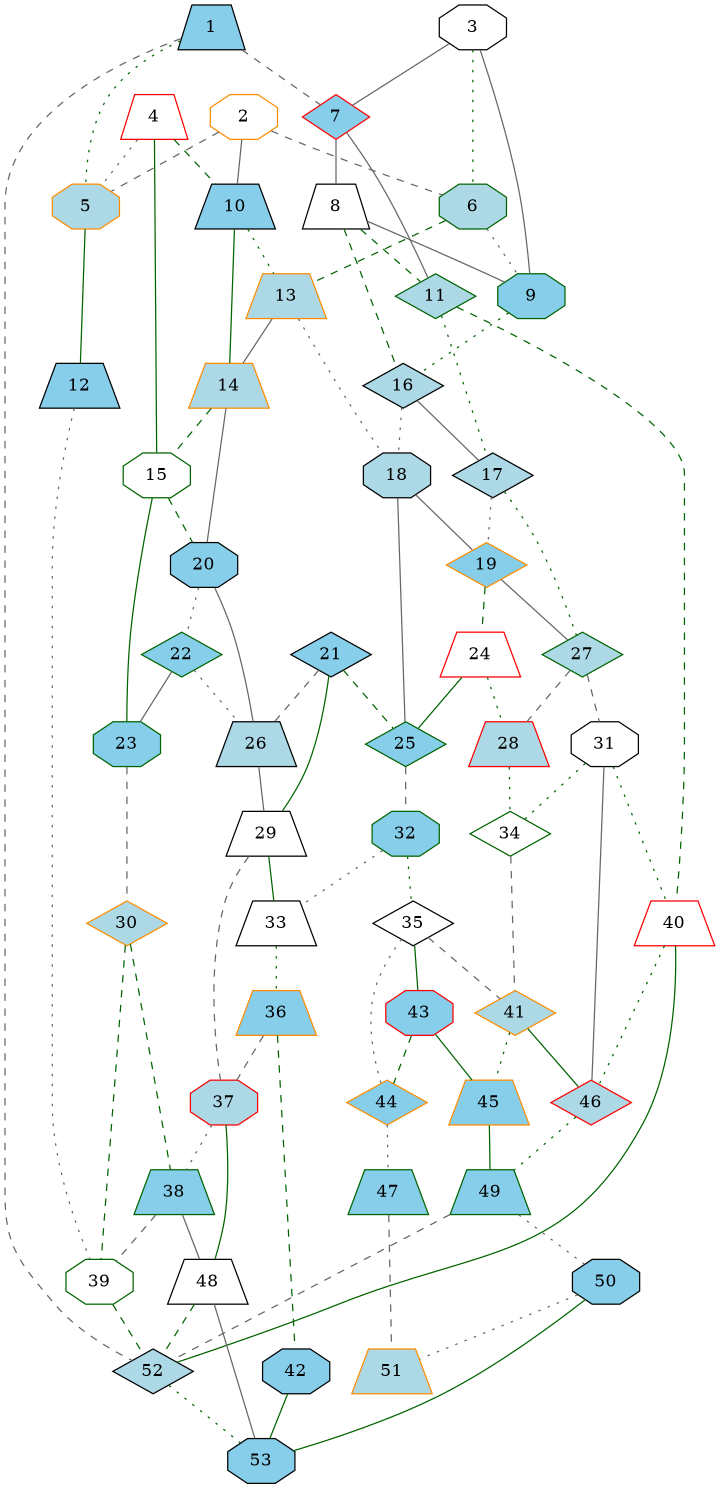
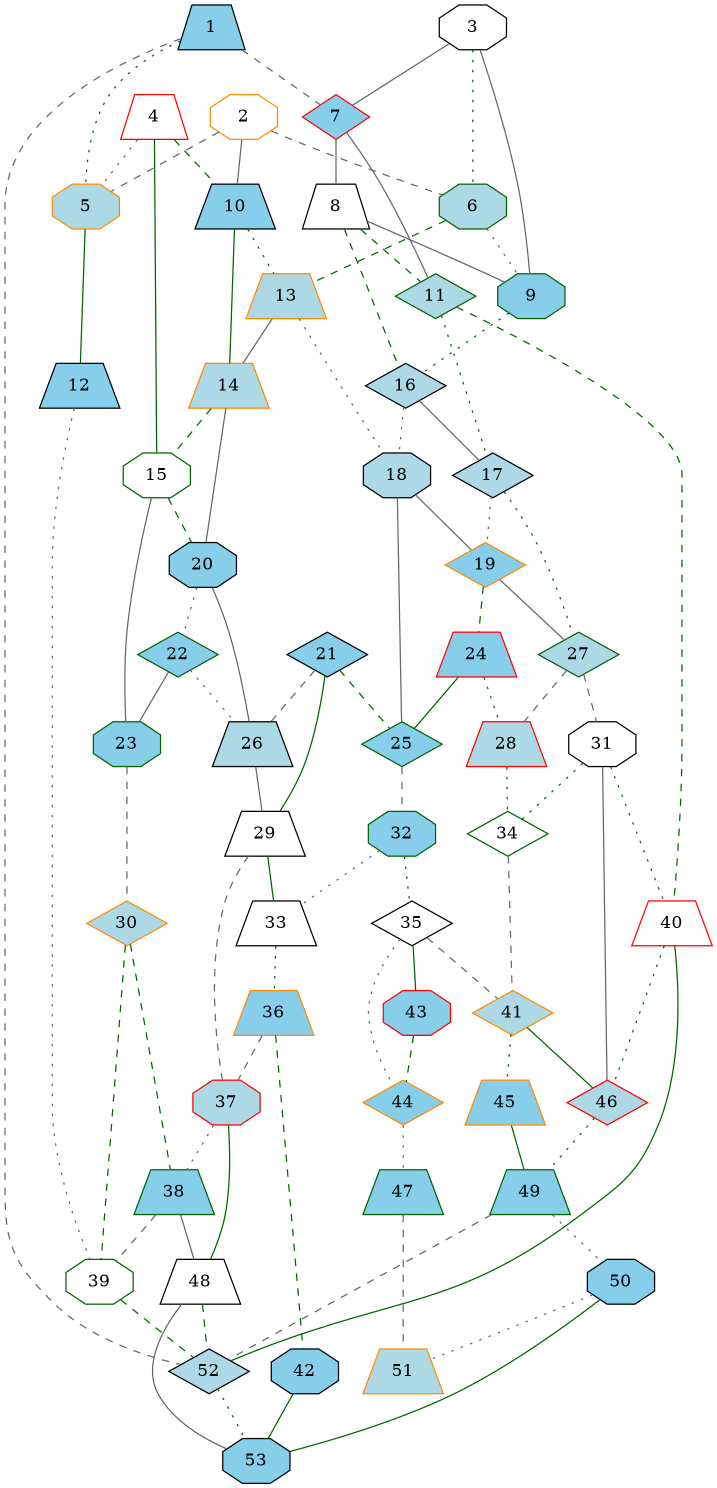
edge "15" -- "23": color darkgreen -> gray40
node "24": fillcolor white -> skyblue
edge "43" -- "45": removed
